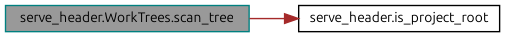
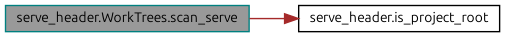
node "serve_header.WorkTrees.scan_tree": label "serve_header.WorkTrees.scan_tree" -> "serve_header.WorkTrees.scan_serve"
